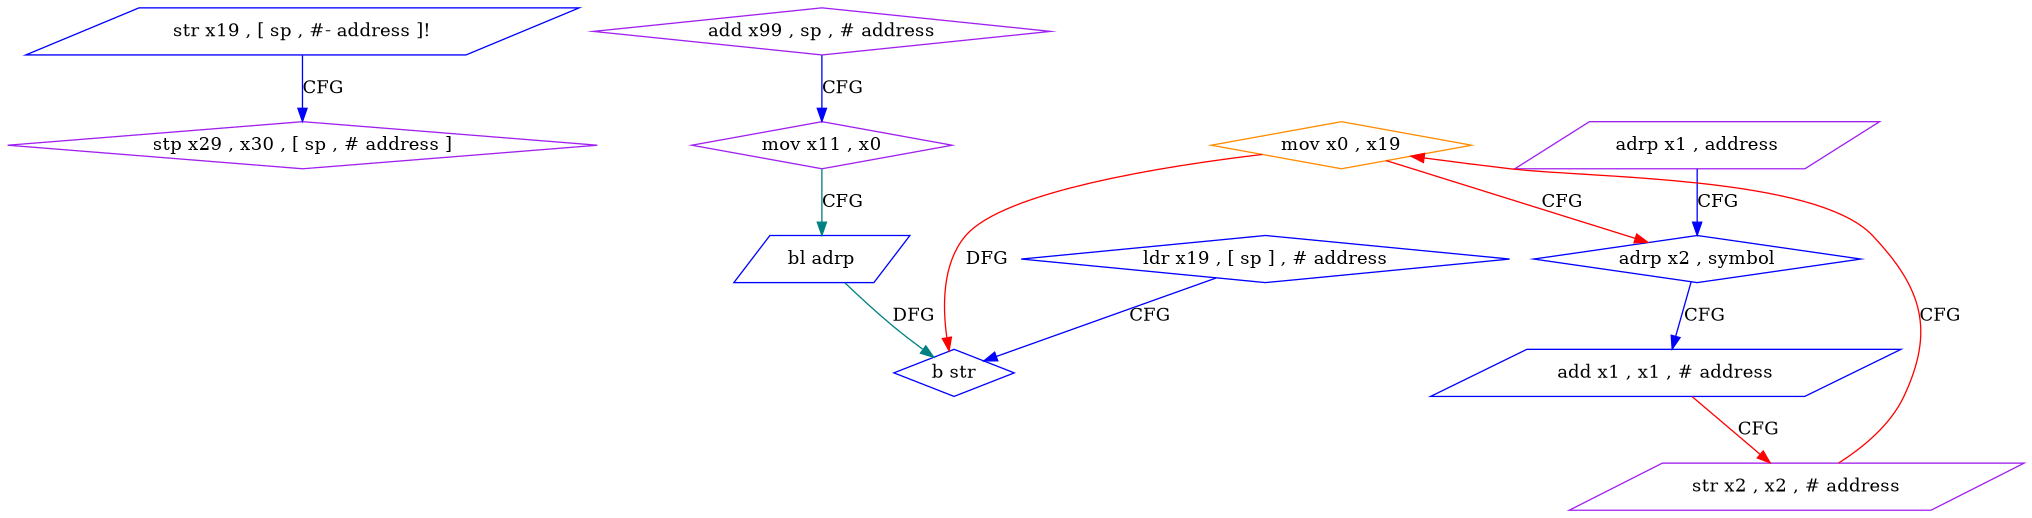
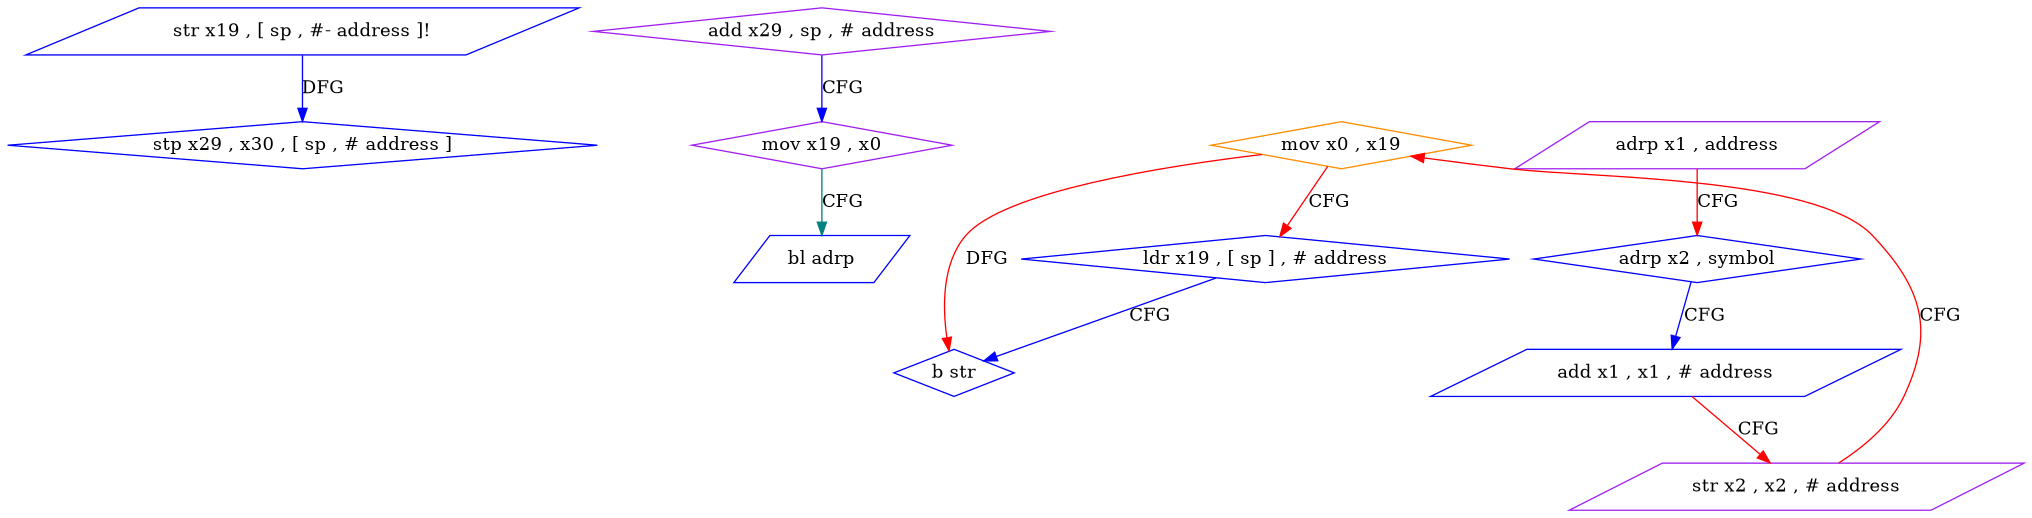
node "add x99 , sp , # address": label "add x99 , sp , # address" -> "add x29 , sp , # address"
edge "str x19 , [ sp , #- address ]!" -> "stp x29 , x30 , [ sp , # address ]": label "CFG" -> "DFG"
node "stp x29 , x30 , [ sp , # address ]": color purple -> blue
node "mov x11 , x0": label "mov x11 , x0" -> "mov x19 , x0"
edge "adrp x1 , address" -> "adrp x2 , symbol": color blue -> red
edge "mov x0 , x19" -> "adrp x2 , symbol": now "mov x0 , x19" -> "ldr x19 , [ sp ] , # address"
edge "bl adrp" -> "b str": removed, label "DFG"
